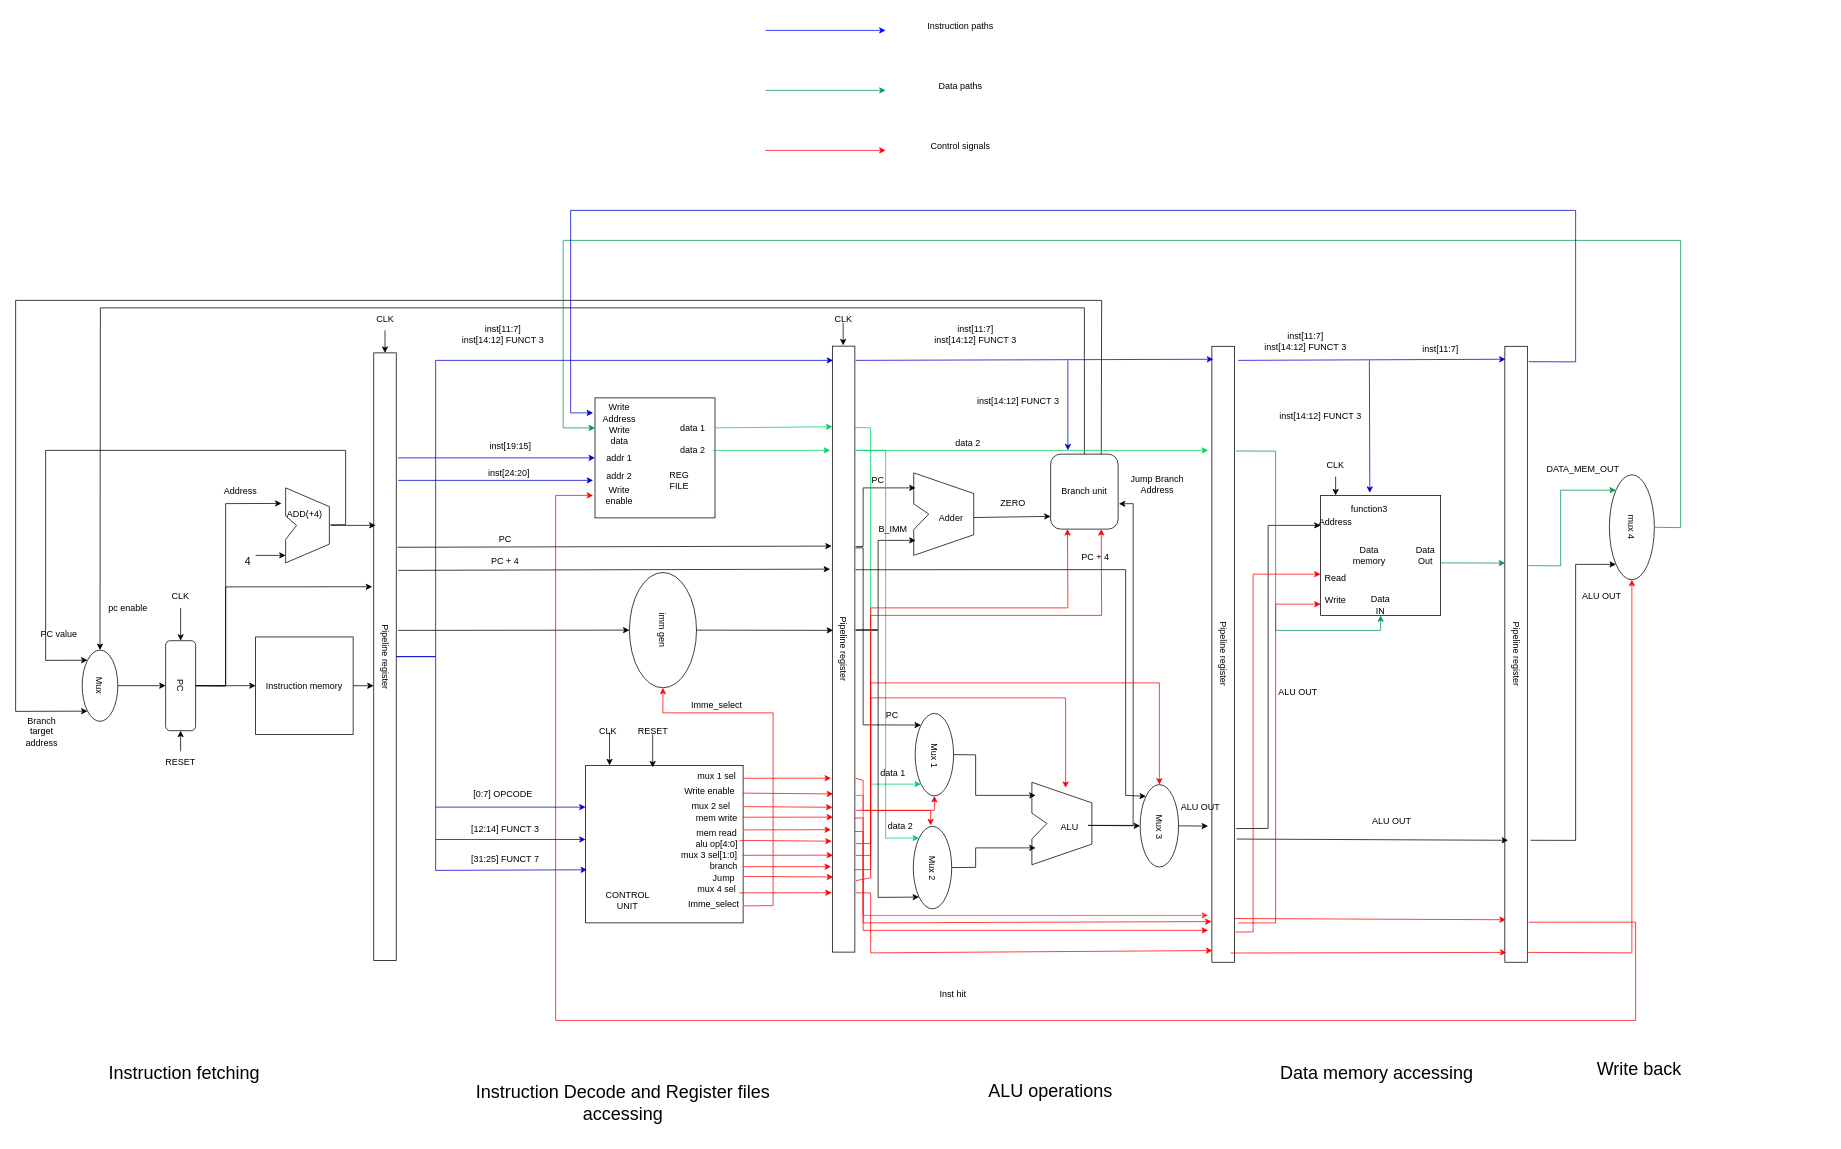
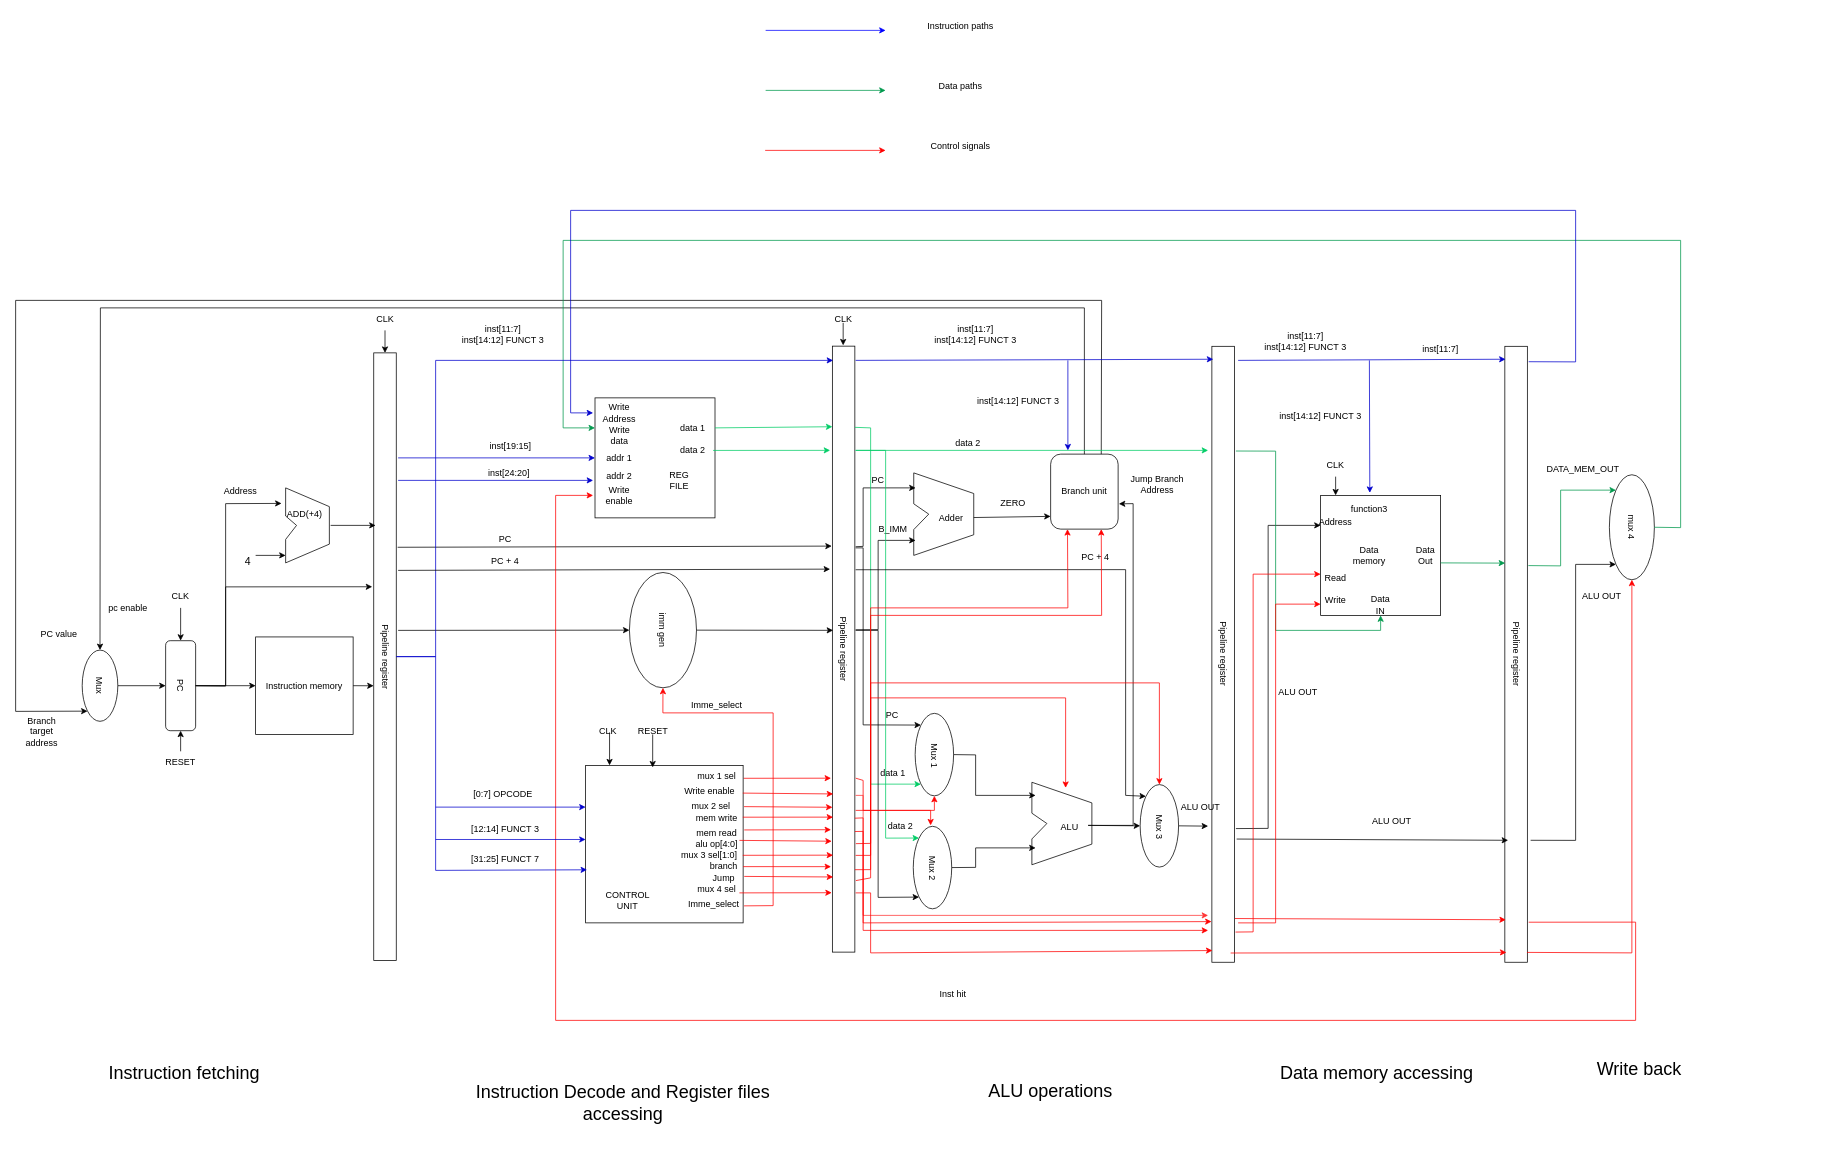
edge "ADD(+4)" -> "Mux": removed
